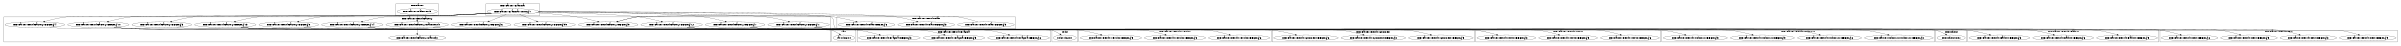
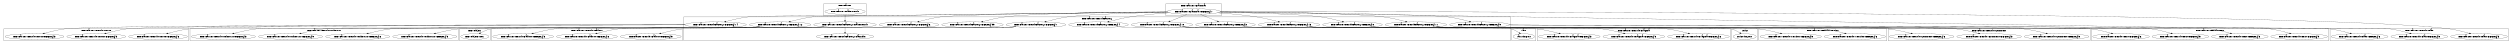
node "TAP::Parser::Grammar::YAML@7": label "TAP::Parser::Grammar::YAML@7" -> "TAP::Parser::Grammar::BEGIN@7"
edge "TAP::Parser::Result::Plan::BEGIN@5" -> "TAP::Parser::ResultFactory::BEGIN@9": reversed
node "TAP::Parser::Result::Version::BEGIN@3": removed
node "TAP::Parser::Unknown::Unknown::BEGIN@3": label "TAP::Parser::Unknown::Unknown::BEGIN@3" -> "TAP::Parser::Result::Unknown::BEGIN@3"
